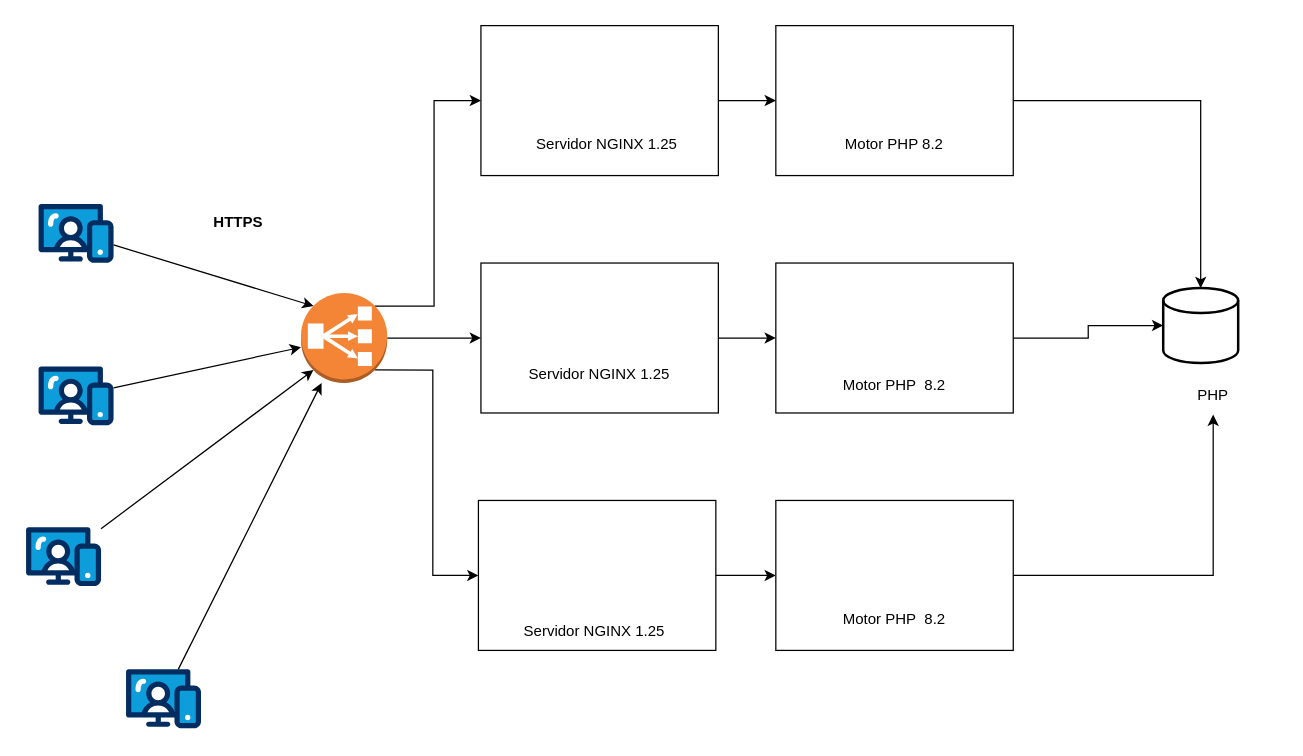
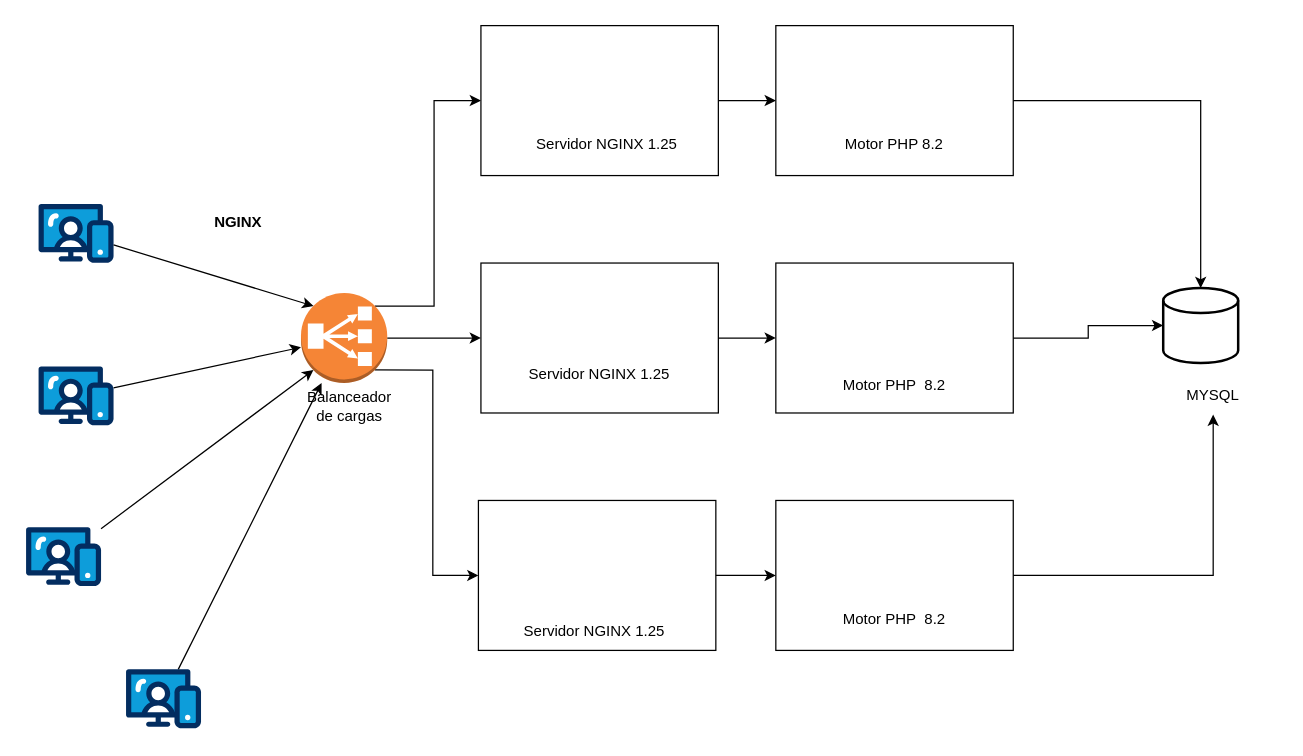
node "HTTPS": label "HTTPS" -> "NGINX"
node "PHP": label "PHP" -> "MYSQL"
node "Balanceador de cargas": added
